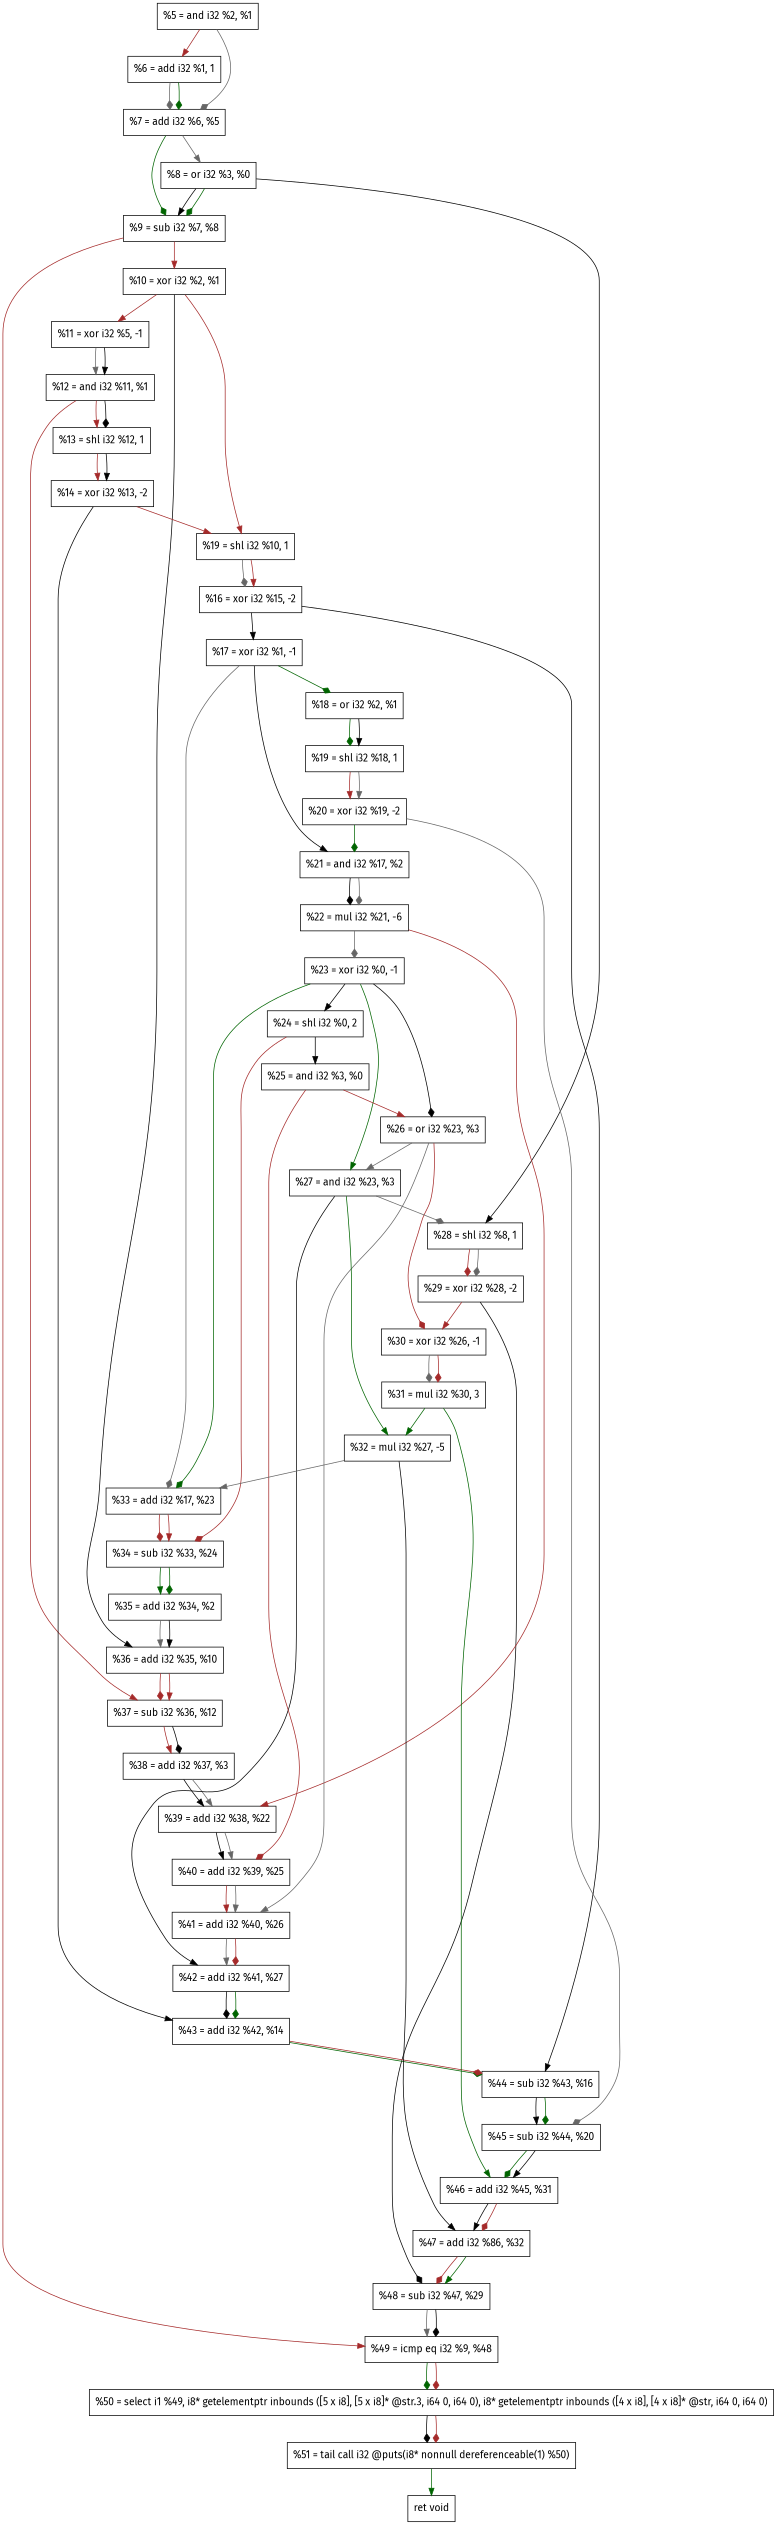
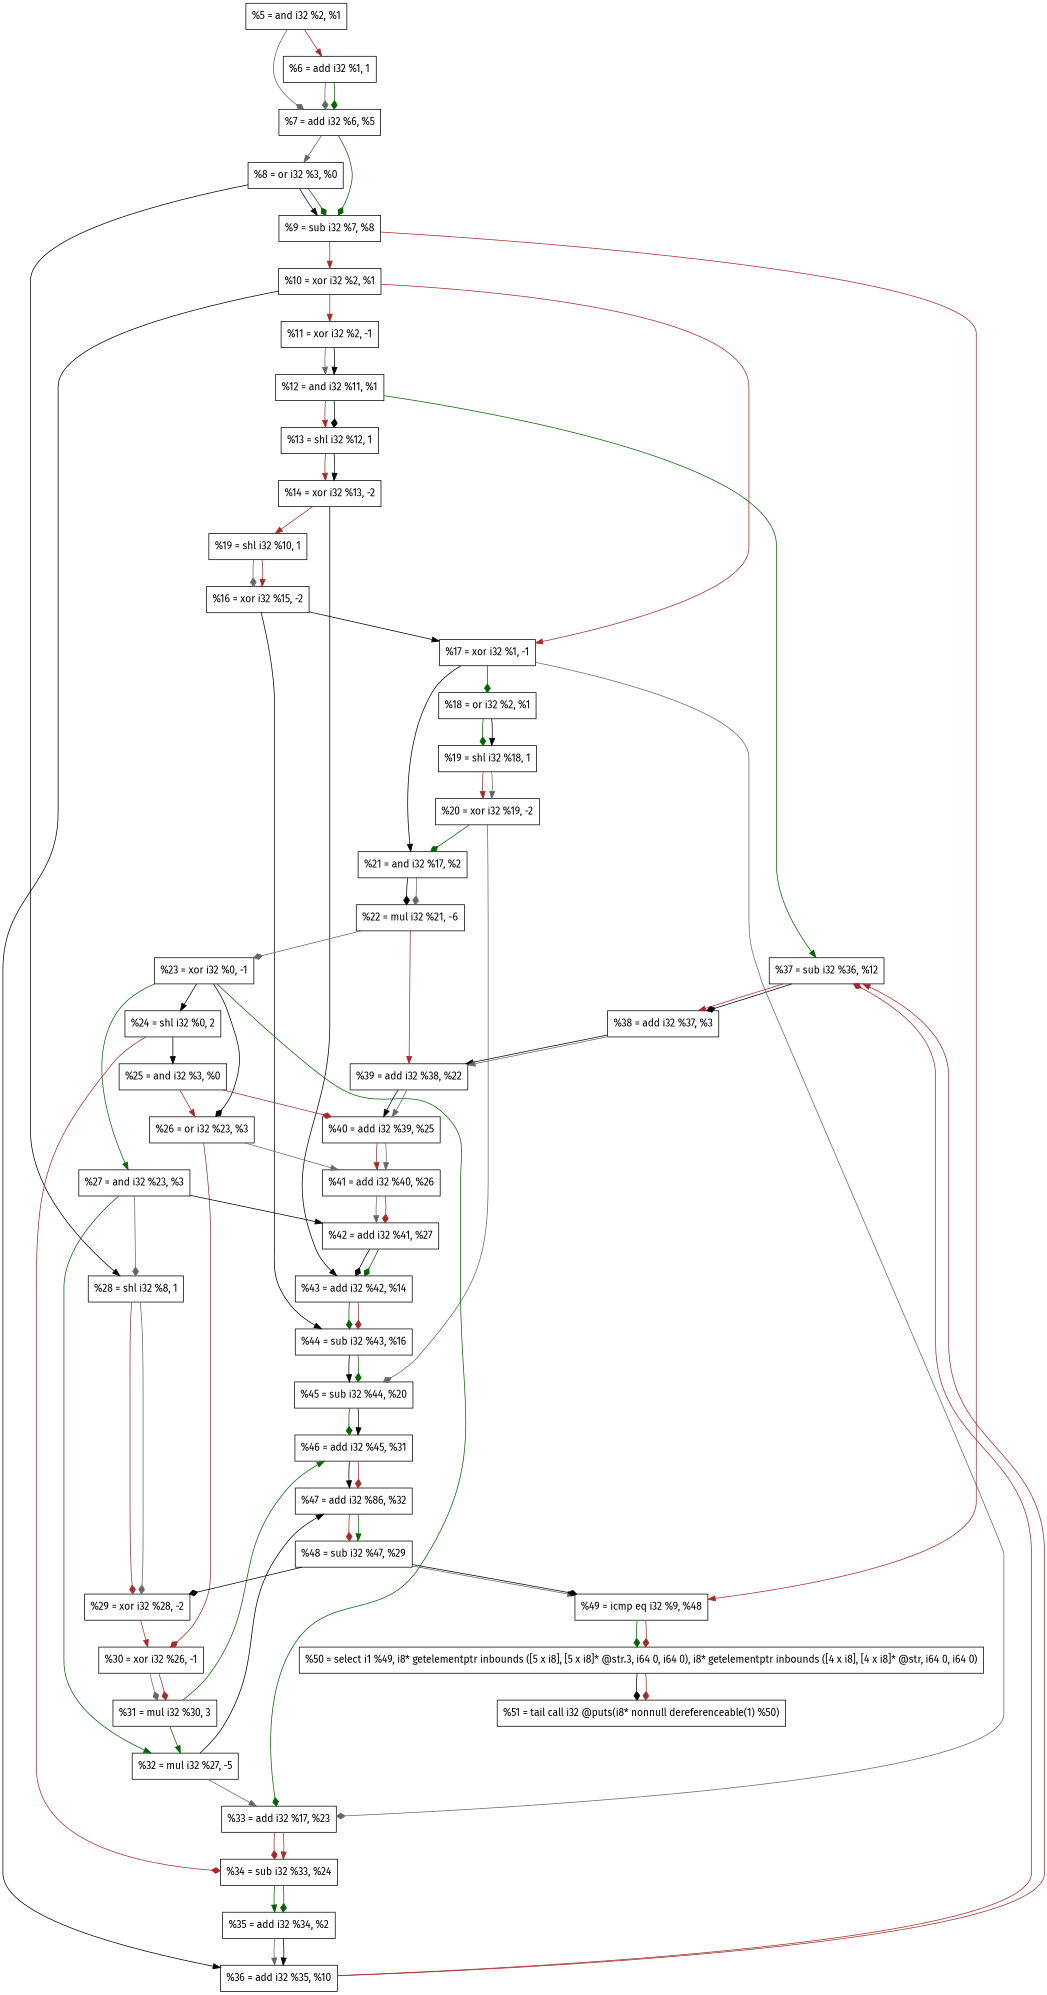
node "%11 = xor i32 %5, -1": label "%11 = xor i32 %5, -1" -> "%11 = xor i32 %2, -1"
edge "%10 = xor i32 %2, %1" -> "%19 = shl i32 %10, 1": now "%10 = xor i32 %2, %1" -> "%17 = xor i32 %1, -1"
edge "%12 = and i32 %11, %1" -> "%37 = sub i32 %36, %12": color brown -> darkgreen
edge "%26 = or i32 %23, %3" -> "%27 = and i32 %23, %3": removed
edge "%29 = xor i32 %28, -2" -> "%48 = sub i32 %47, %29": reversed
node "ret void": removed
